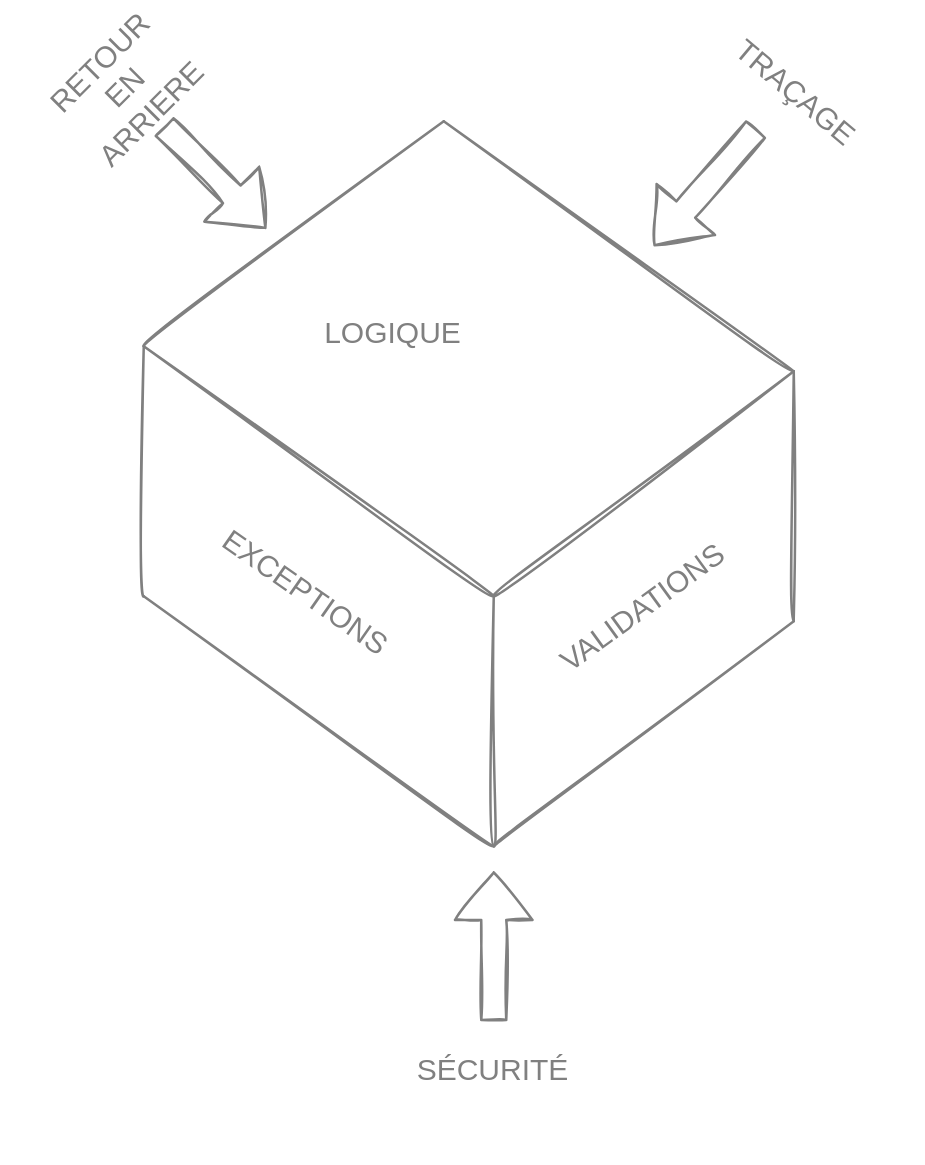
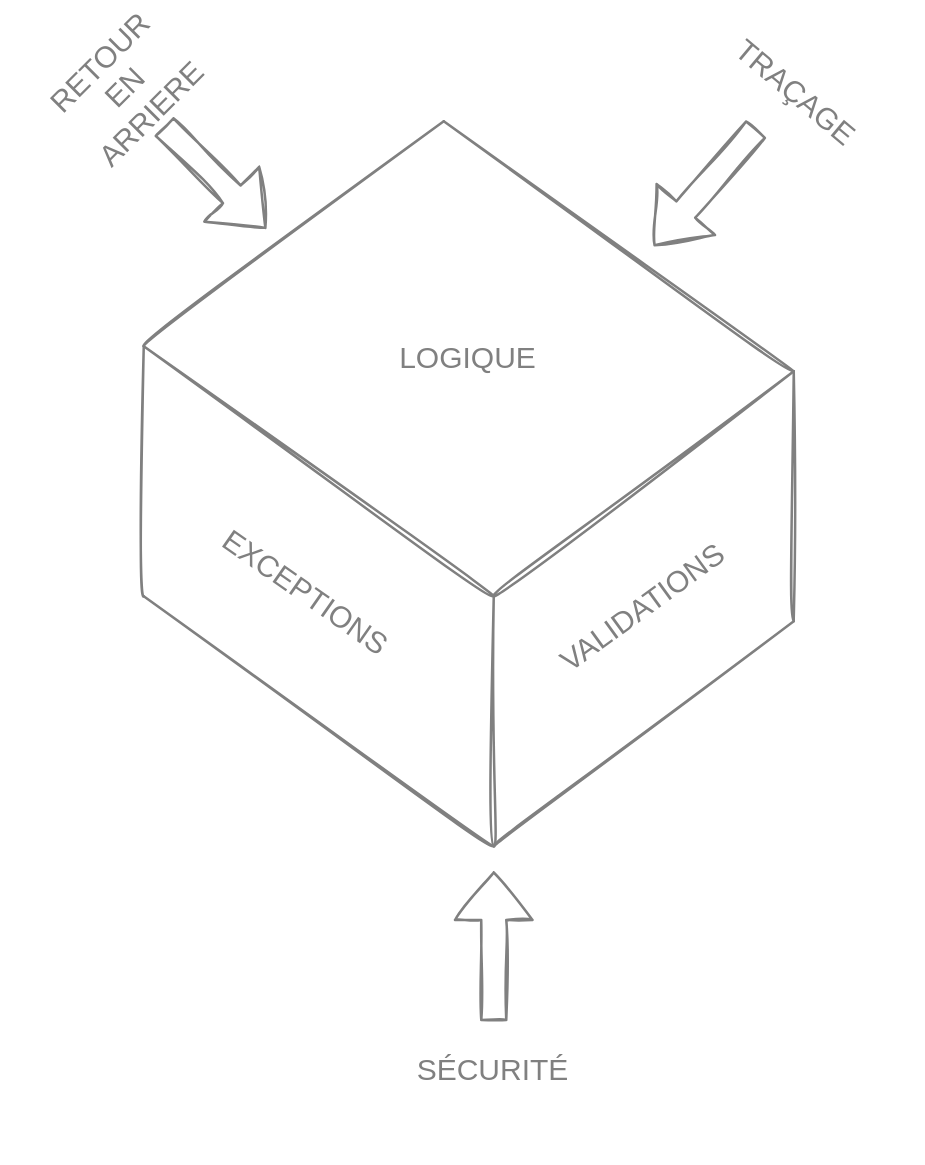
node "LOGIQUE": moved (394, 334) -> (469, 359)
